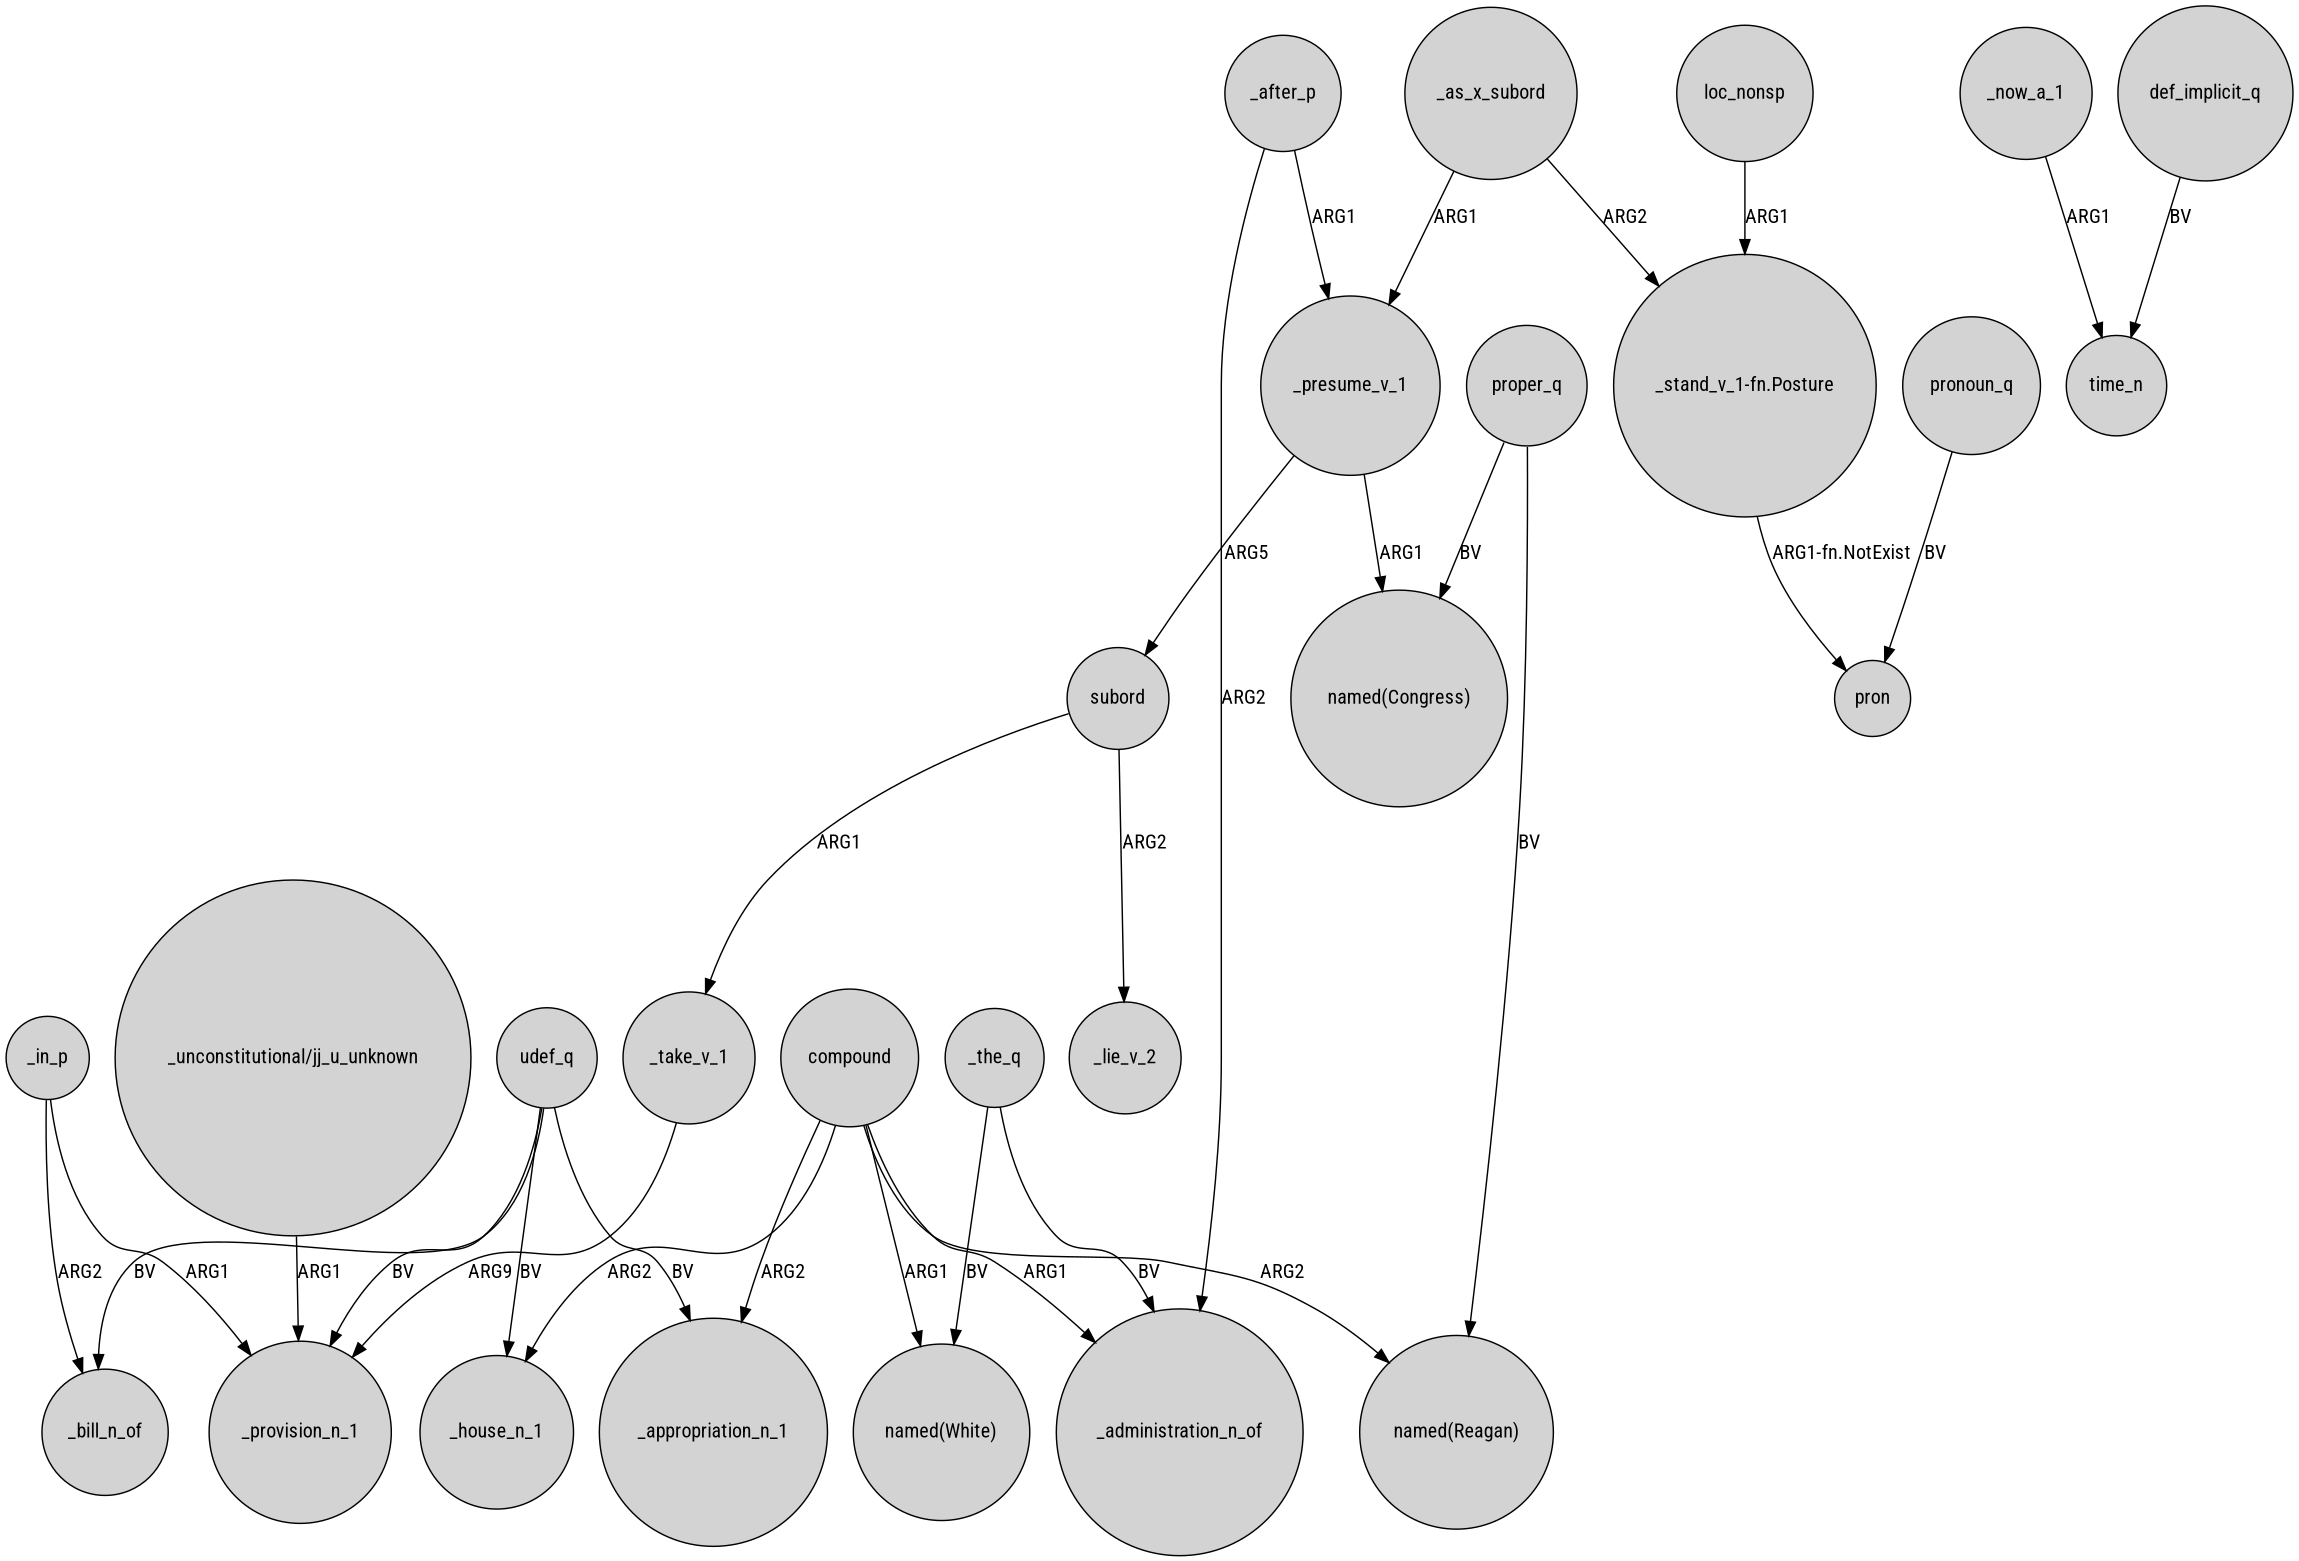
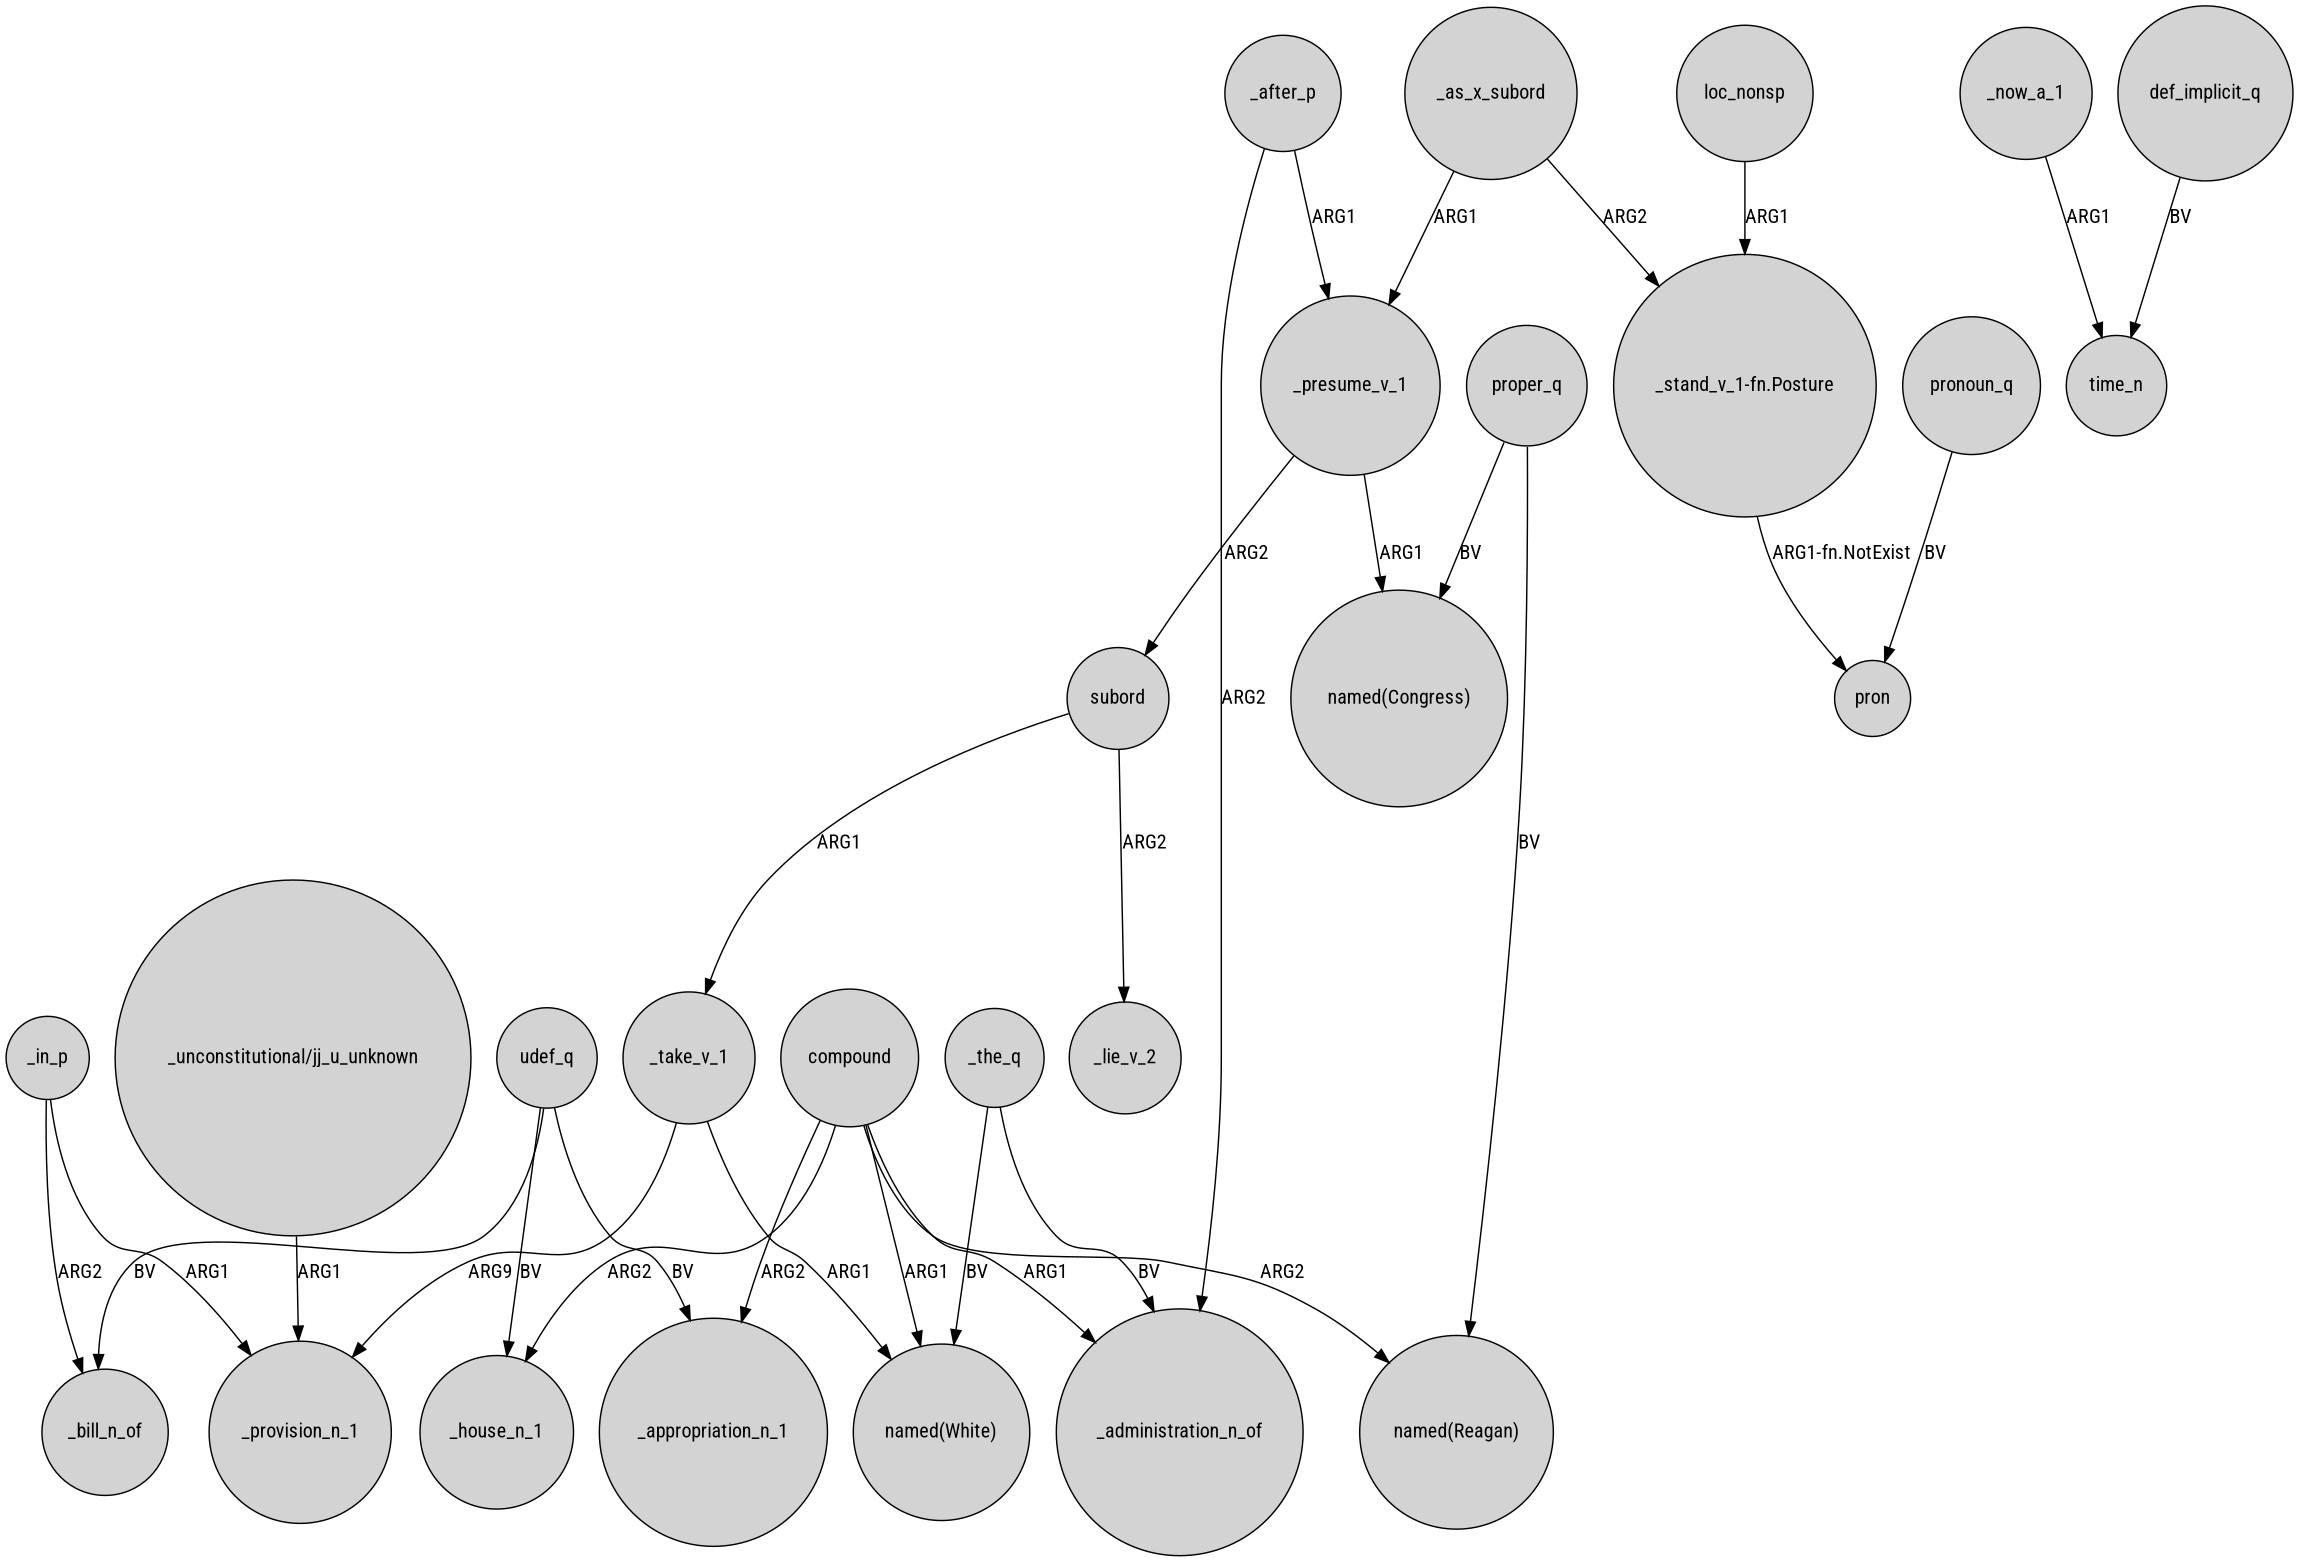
edge "_presume_v_1" -> "subord": label "ARG5" -> "ARG2"
edge "_take_v_1" -> "named(White)": added, label "ARG1"
edge "udef_q" -> "_provision_n_1": removed, label "BV"
